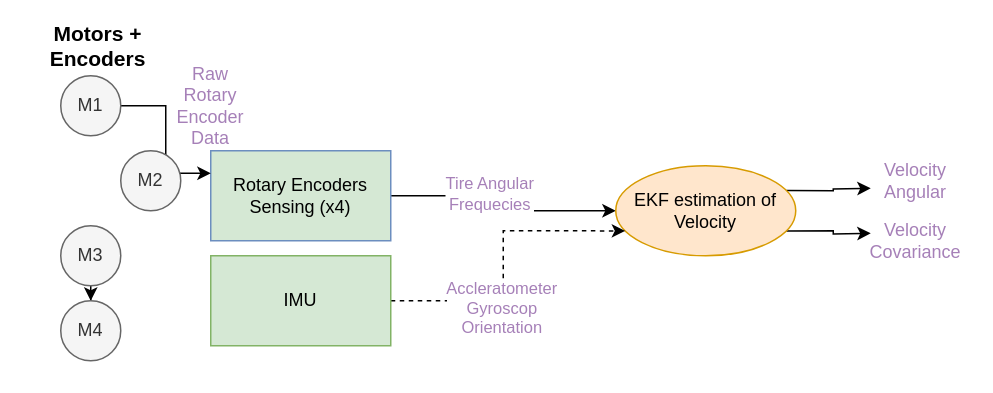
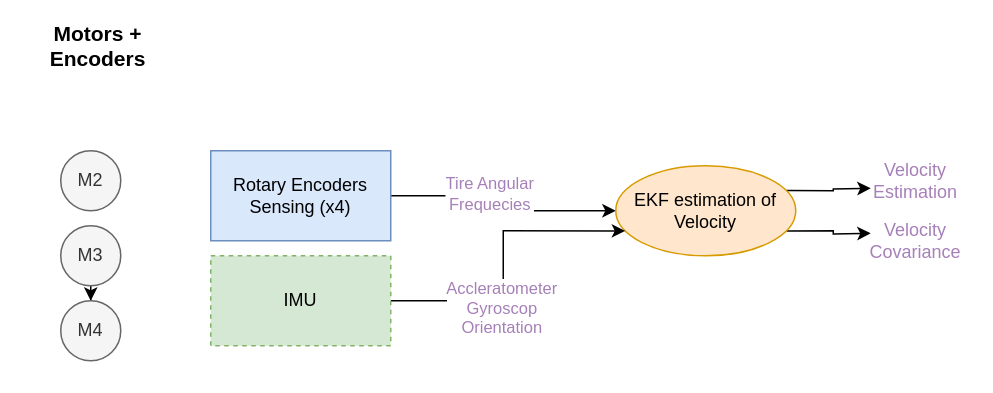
node "M1": removed
node "Raw Rotary Encoder Data": removed
edge "M1" -> "Rotary Encoders Sensing (x4)": removed
node "M2": moved (151, 181) -> (91, 181)
node "Velocity Angular": label "Velocity Angular" -> "Velocity Estimation"
node "Rotary Encoders Sensing (x4)": fillcolor #d5e8d4 -> #dae8fc
edge "IMU" -> "EKF estimation of Velocity": style dashed -> solid
node "IMU": style solid -> dashed
